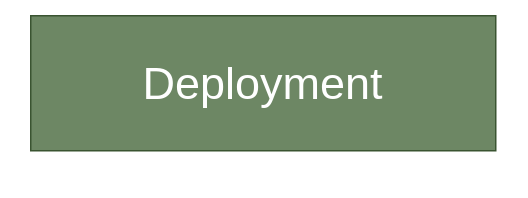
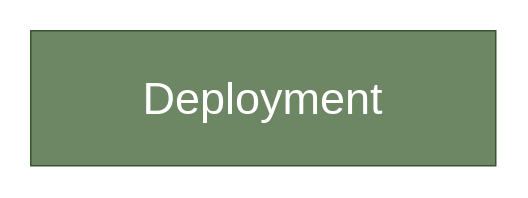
node "Deployment": moved (263, 83) -> (263, 98)
